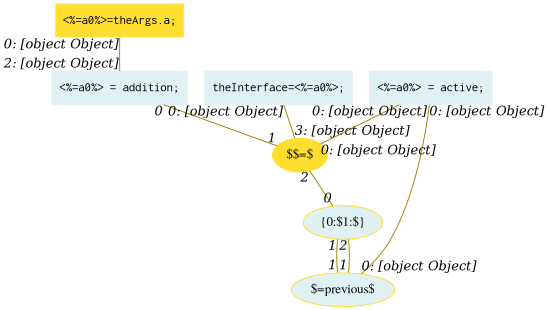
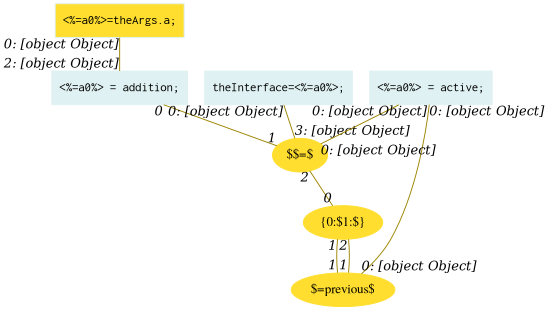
node "{0:$1:$}": fillcolor #dff1f2 -> #ffde2f
node "$=previous$": fillcolor #dff1f2 -> #ffde2f
